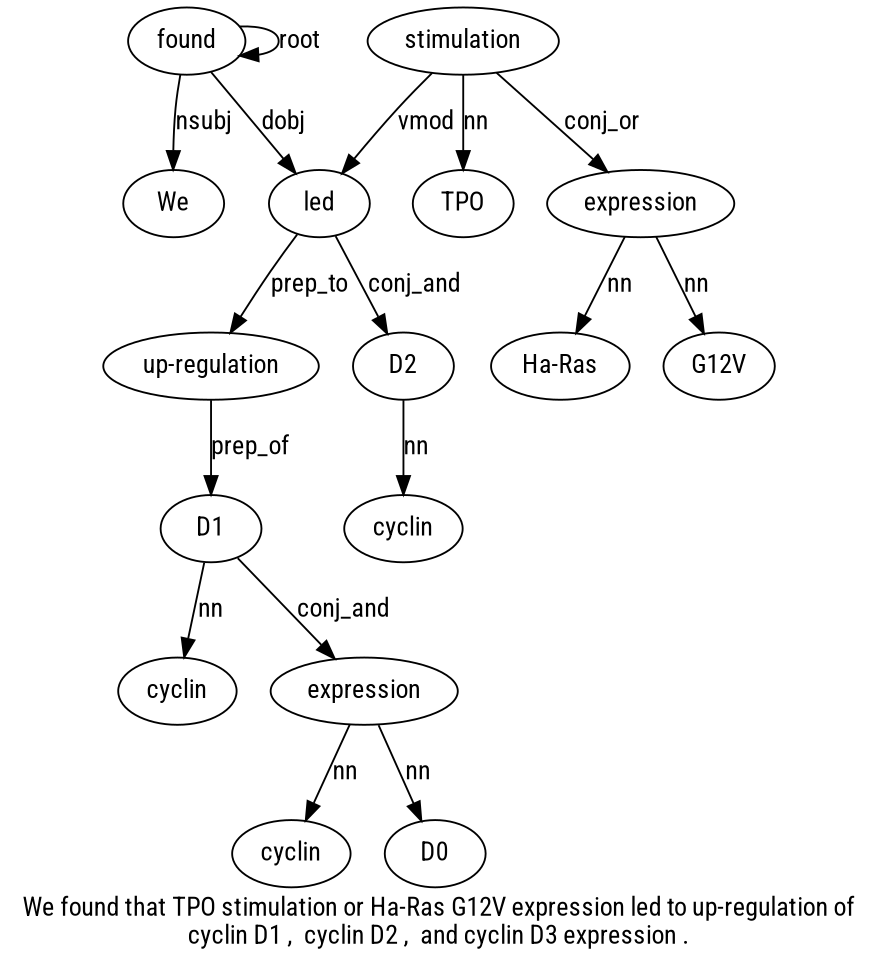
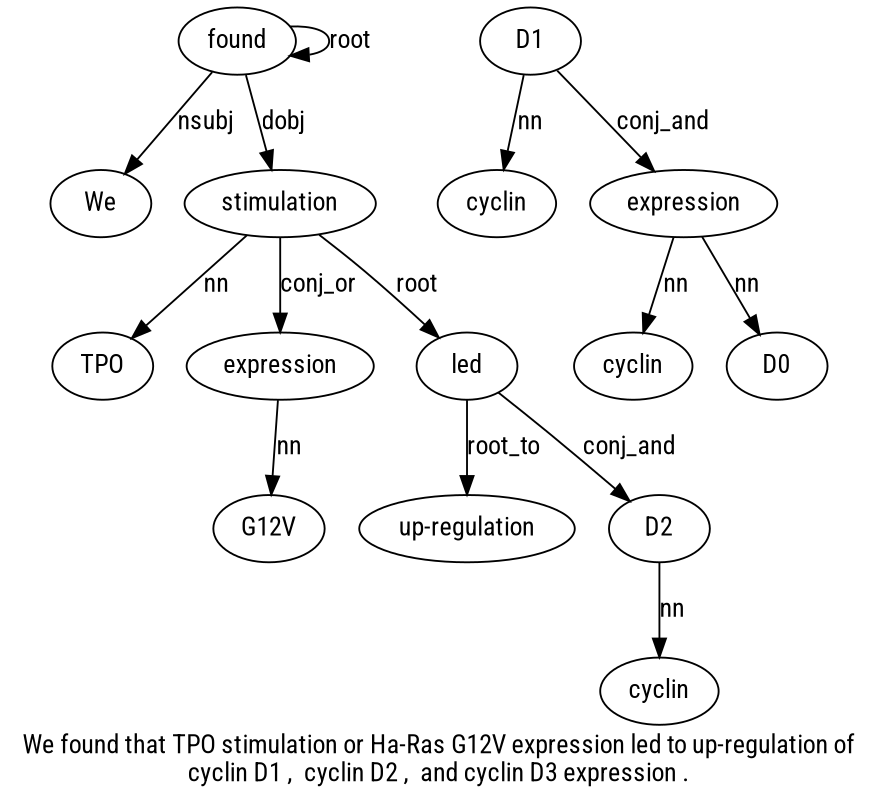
edge "found" -> "led": now "found" -> "stimulation"
edge "stimulation" -> "led": label "vmod" -> "root"
edge "led" -> "up-regulation": label "prep_to" -> "root_to"
node "Ha-Ras": removed
edge "up-regulation" -> "D1": removed, label "prep_of"
